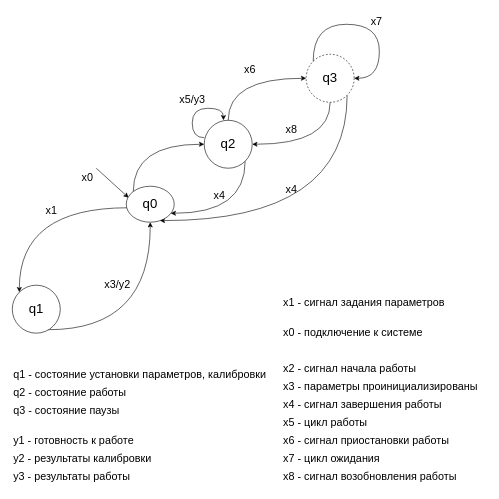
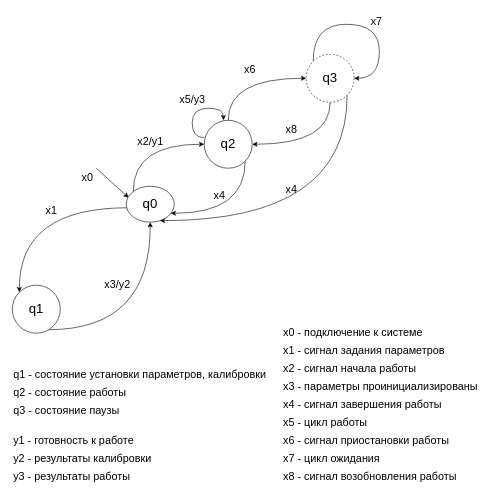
node "x2/y1": added
node "x1 - сигнал задания параметров": moved (366, 303) -> (366, 351)
